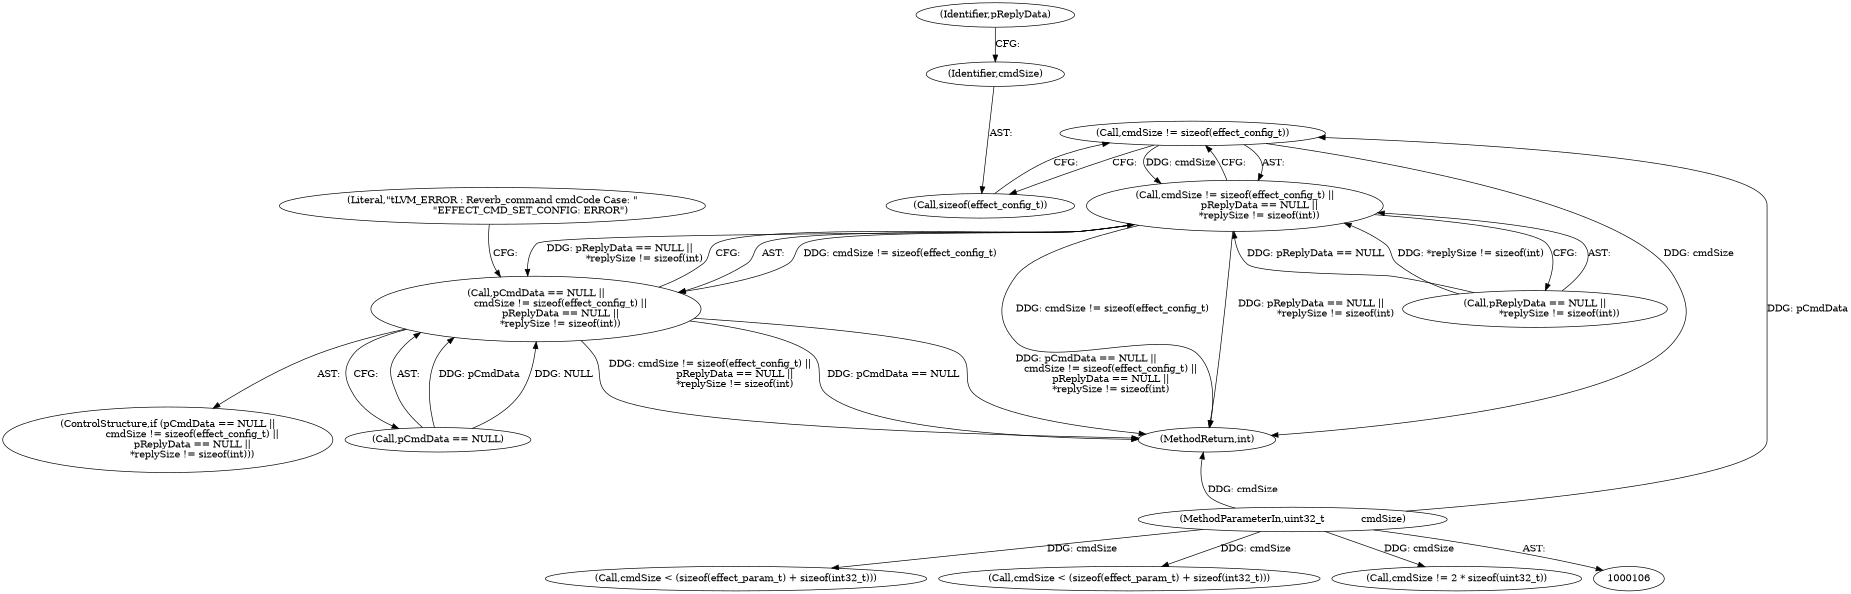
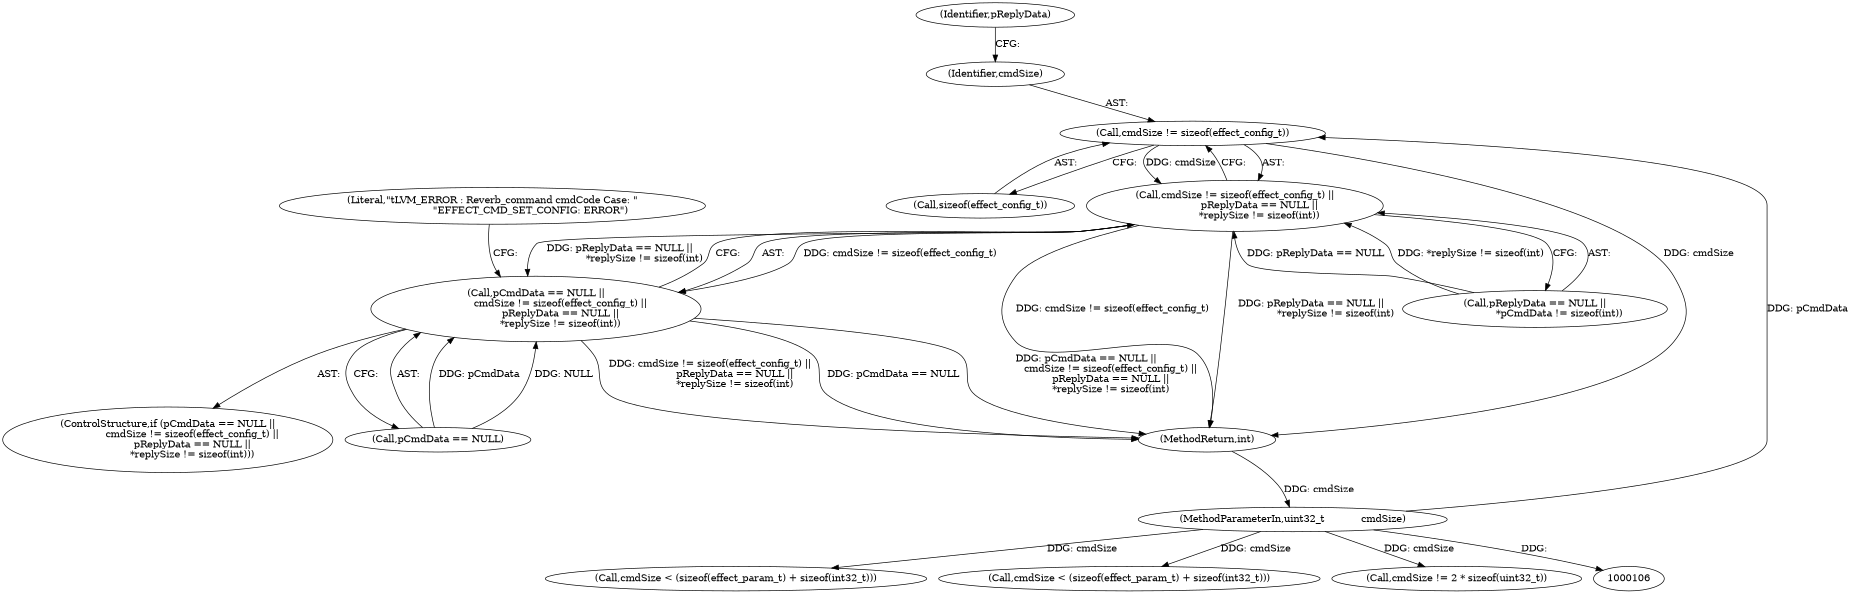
edge "(Identifier,cmdSize)" -> "(Call,sizeof(effect_config_t))": now "(Identifier,cmdSize)" -> "(Call,cmdSize != sizeof(effect_config_t))"
edge "(Call,sizeof(effect_config_t))" -> "(Call,cmdSize != sizeof(effect_config_t))": label "CFG: " -> "AST: "
node "(Call,pReplyData == NULL || *replySize != sizeof(int))": label "(Call,pReplyData == NULL || *replySize != sizeof(int))" -> "(Call,pReplyData == NULL || *pCmdData != sizeof(int))"
edge "(MethodParameterIn,uint32_t            cmdSize)" -> "(MethodReturn,int)": reversed
edge "(MethodParameterIn,uint32_t            cmdSize)" -> "1000106": label "AST: " -> "DDG: "
